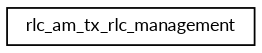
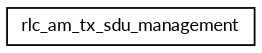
node "rlc_am_tx_rlc_management": label "rlc_am_tx_rlc_management" -> "rlc_am_tx_sdu_management"
